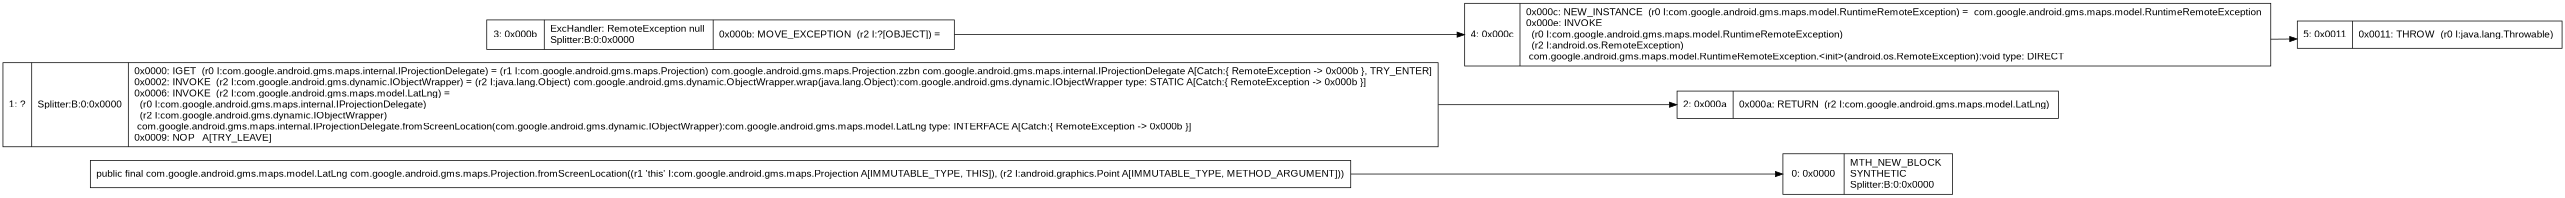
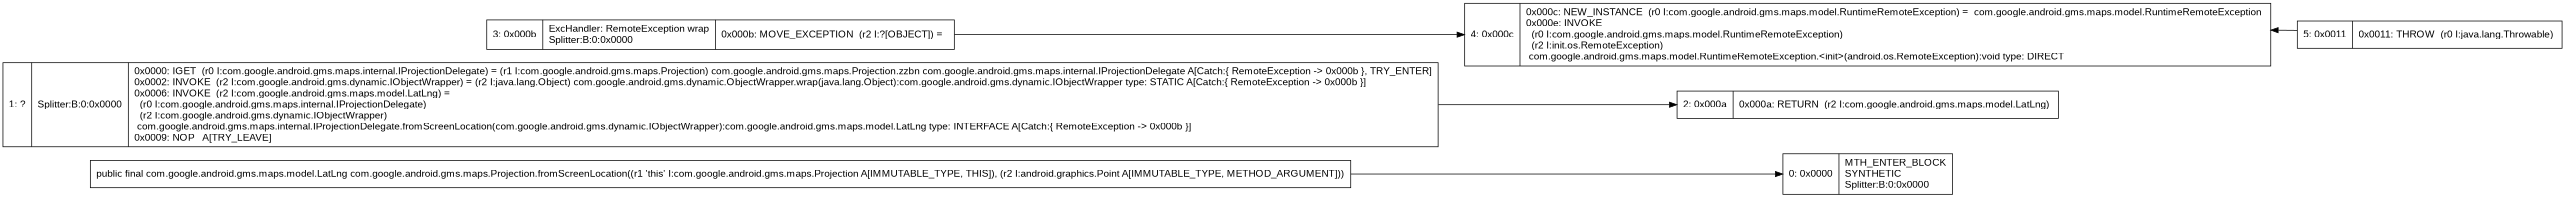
node "3: 0x000b": text "ExcHandler: RemoteException null" -> "ExcHandler: RemoteException wrap"
edge "4: 0x000c" -> "5: 0x0011": reversed
node "4: 0x000c": text "(r2 I:android.os.RemoteException)" -> "(r2 I:init.os.RemoteException)"
node "0: 0x0000": text "MTH_NEW_BLOCK" -> "MTH_ENTER_BLOCK"
